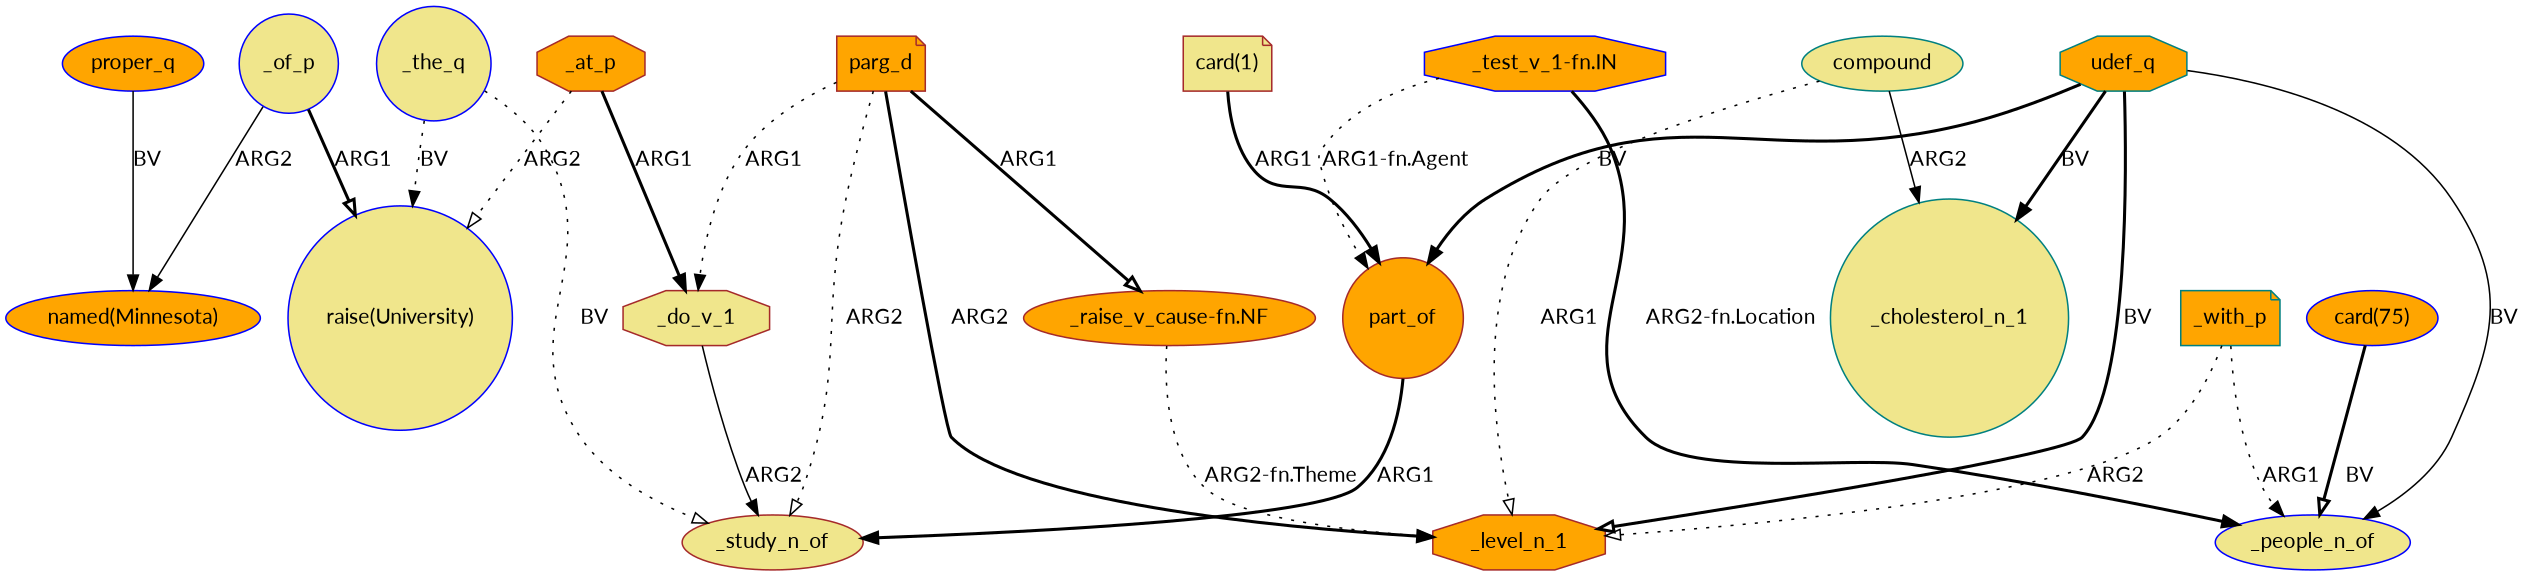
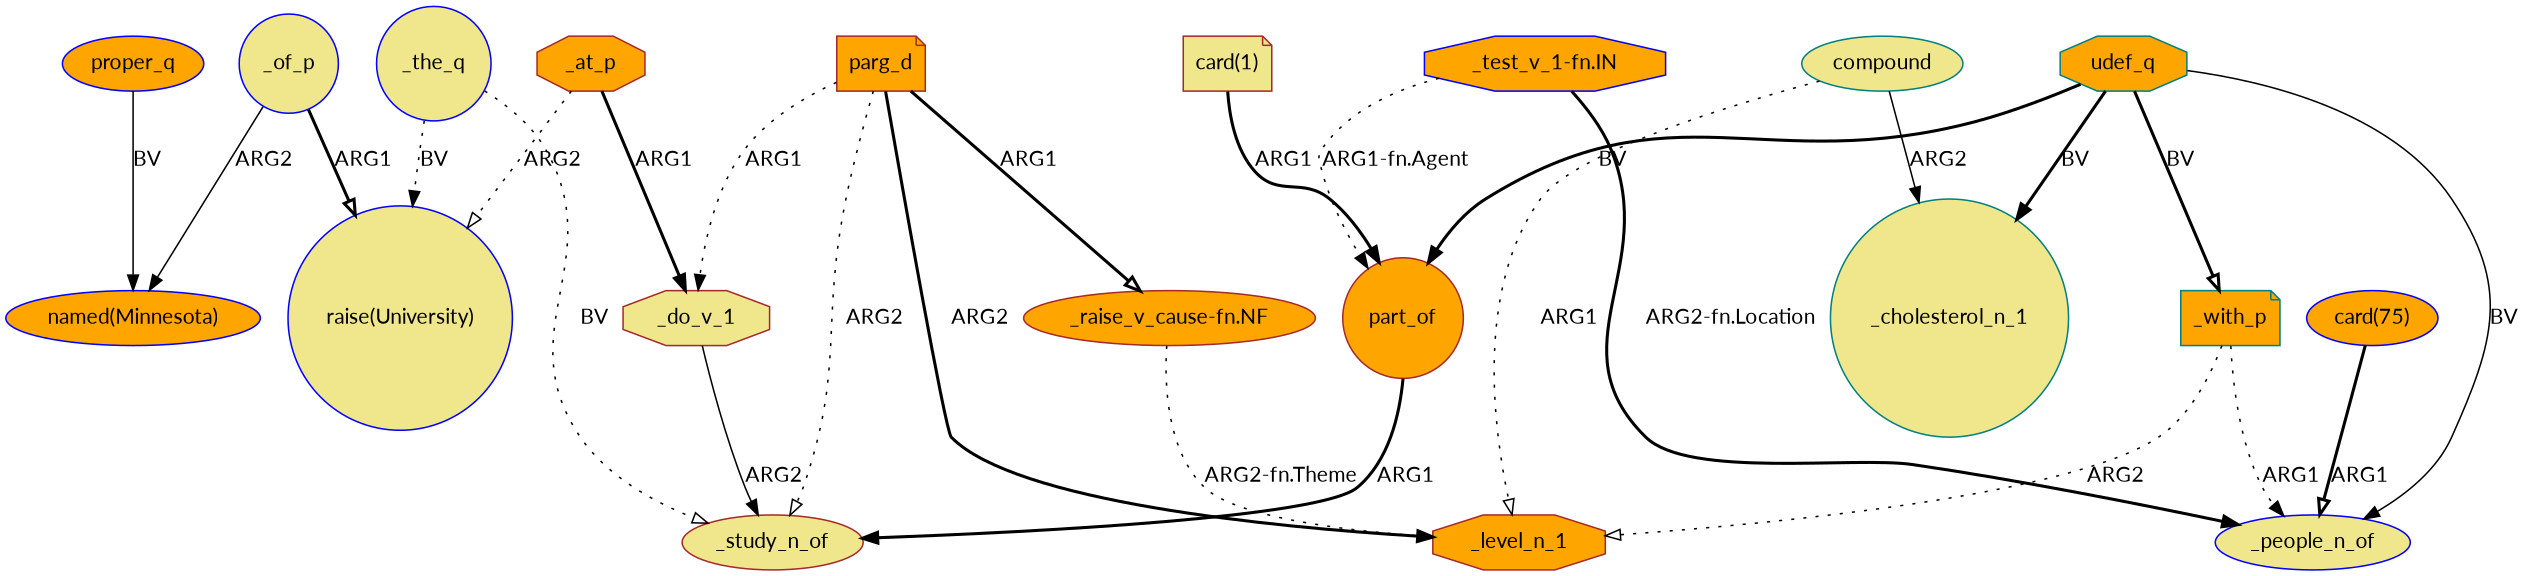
edge "udef_q" -> "_level_n_1": now "udef_q" -> "_with_p"
edge "card(75)" -> "_people_n_of": label "BV" -> "ARG1"
